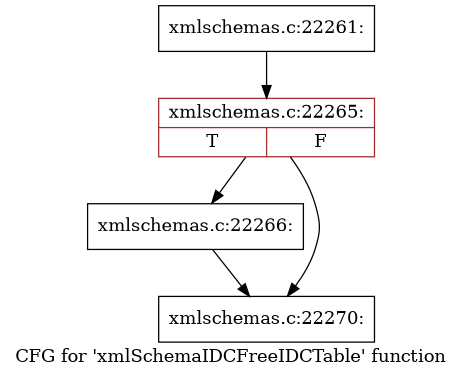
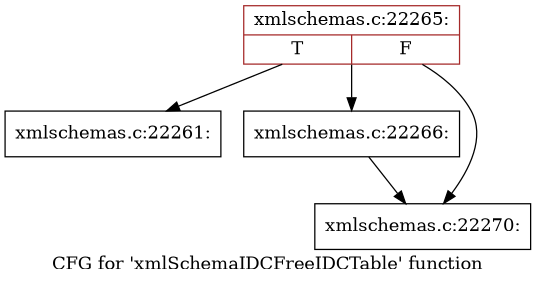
edge "xmlschemas.c:22261:" -> "xmlschemas.c:22265:": reversed
